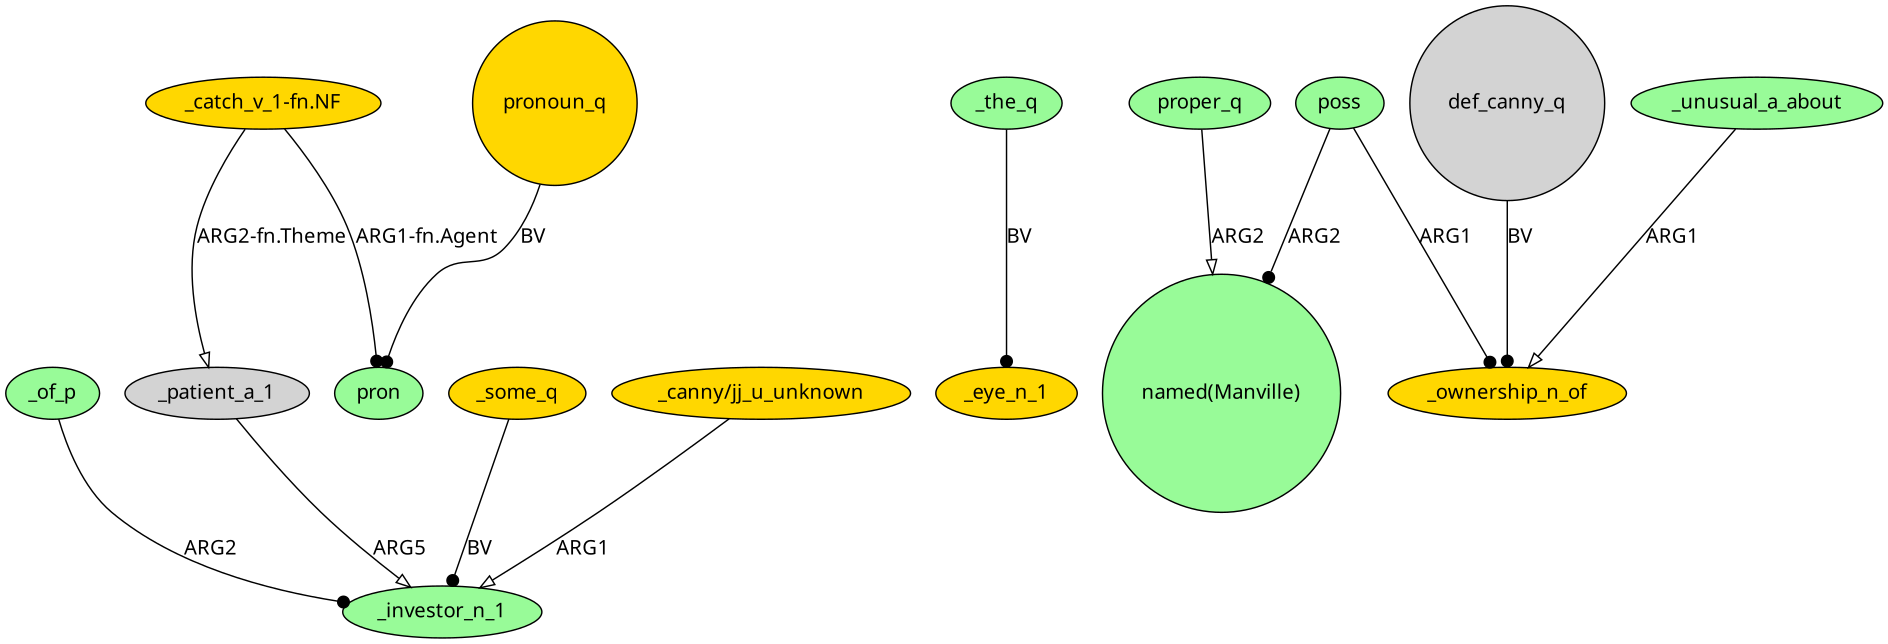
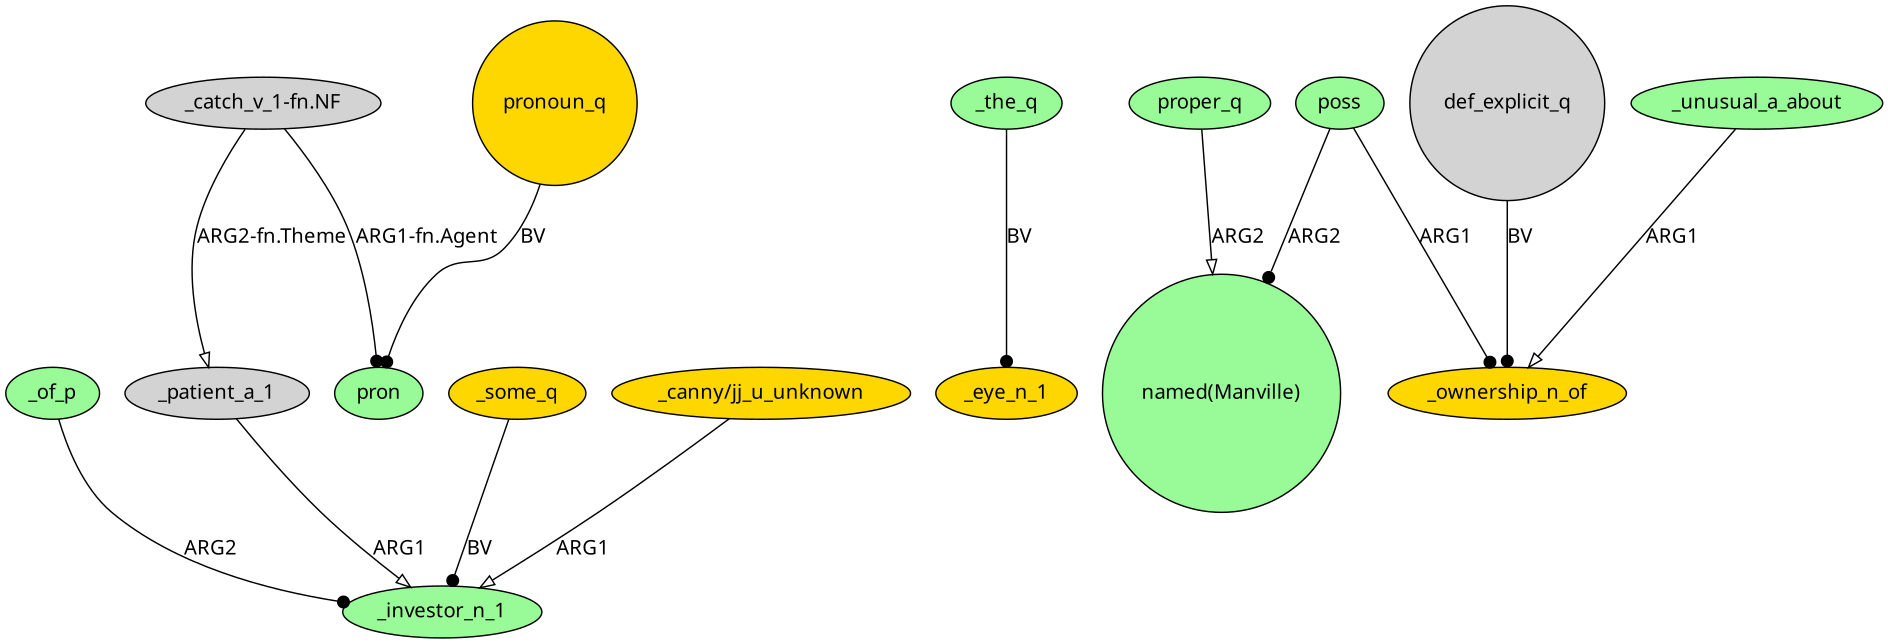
node "_catch_v_1-fn.NF": fillcolor gold -> lightgrey
node "def_canny_q": label "def_canny_q" -> "def_explicit_q"
edge "_patient_a_1" -> "_investor_n_1": label "ARG5" -> "ARG1"
